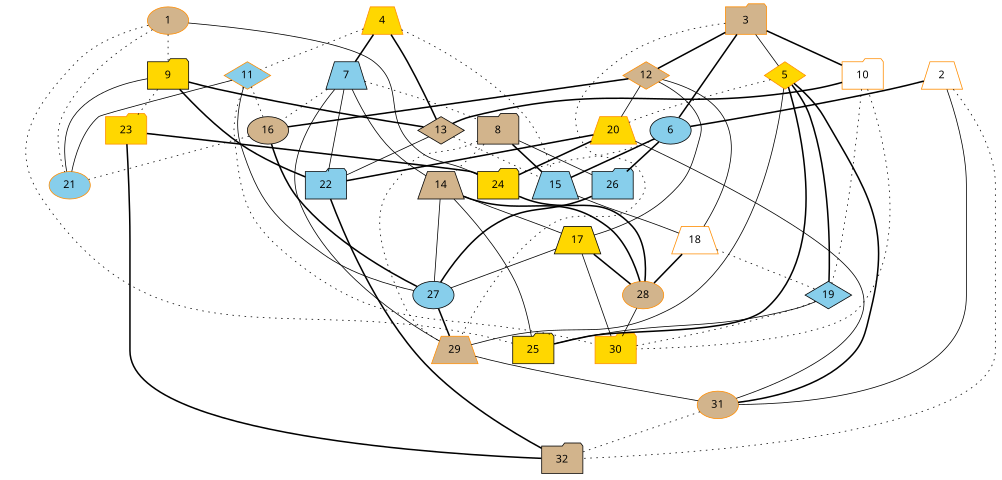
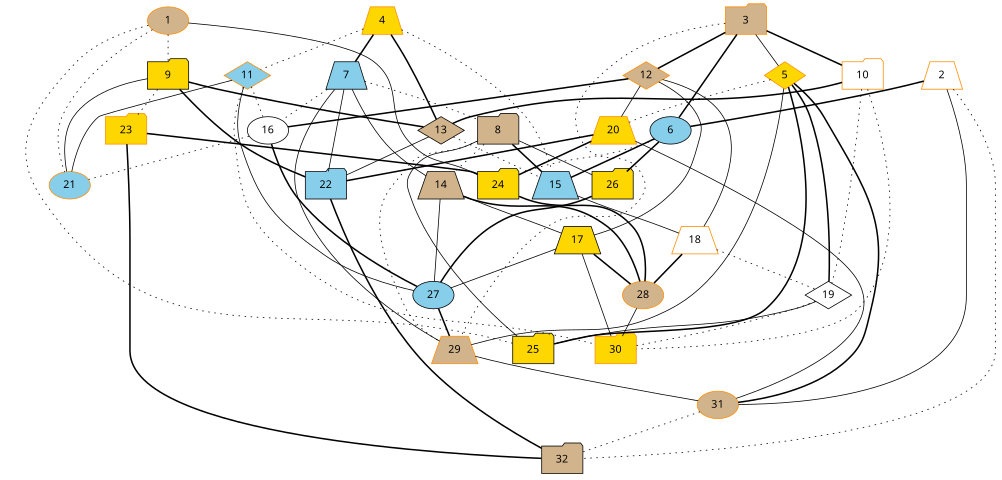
node "16": fillcolor tan -> white
node "26": fillcolor skyblue -> gold
edge "14" -- "25": now "8" -- "25"
node "19": fillcolor skyblue -> white
